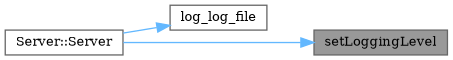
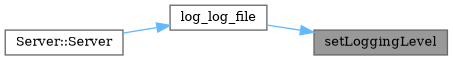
edge "Server::Server" -> "setLoggingLevel": now "log_log_file" -> "setLoggingLevel"
